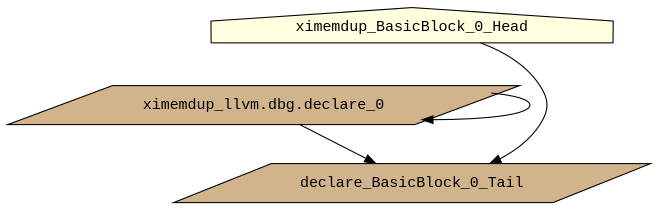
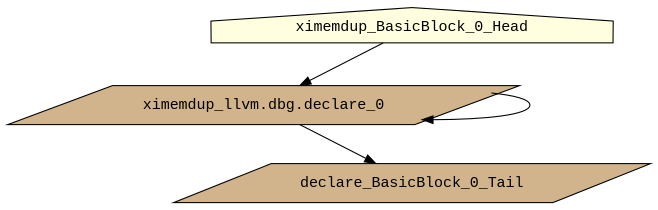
edge "ximemdup_BasicBlock_0_Head" -> "declare_BasicBlock_0_Tail": now "ximemdup_BasicBlock_0_Head" -> "ximemdup_llvm.dbg.declare_0"
